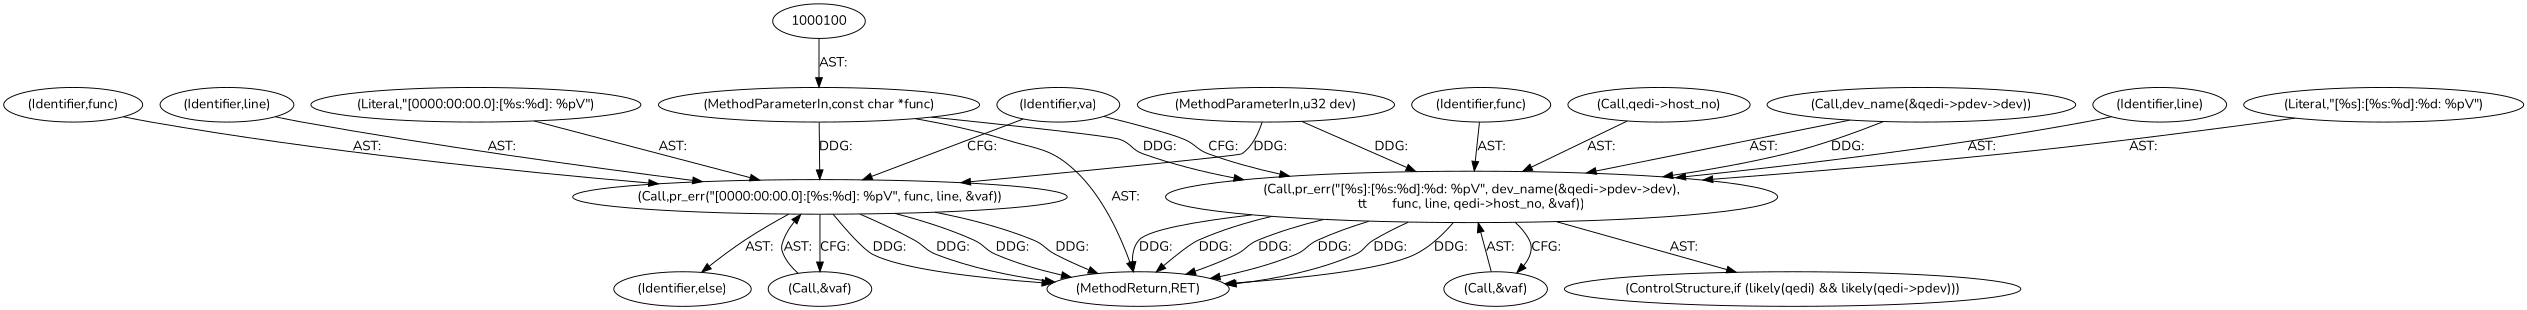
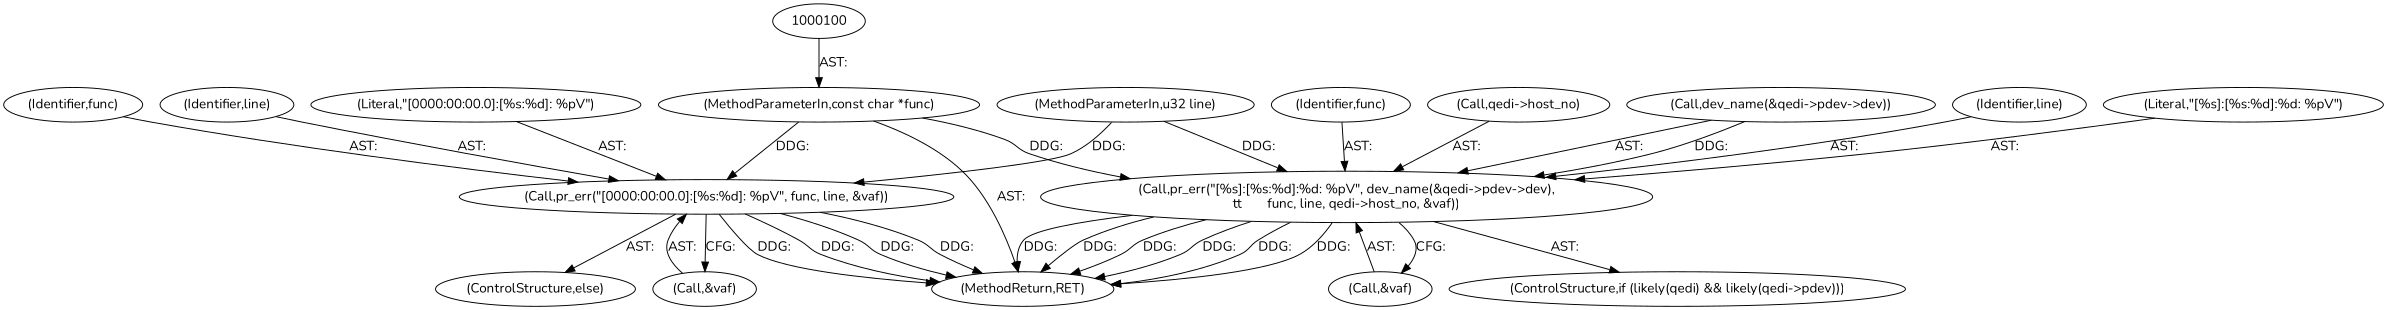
node "(Identifier,va)": removed
node "(MethodParameterIn,u32 dev)": label "(MethodParameterIn,u32 dev)" -> "(MethodParameterIn,u32 line)"
node "(Identifier,else)": label "(Identifier,else)" -> "(ControlStructure,else)"
